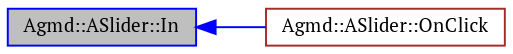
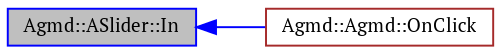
node "Agmd::ASlider::OnClick": label "Agmd::ASlider::OnClick" -> "Agmd::Agmd::OnClick"
